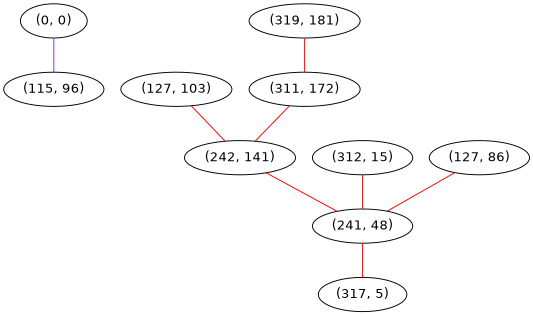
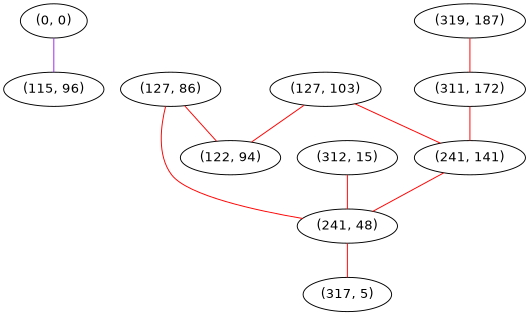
node "(319, 181)": label "(319, 181)" -> "(319, 187)"
node "(122, 94)": added
node "(242, 141)": label "(242, 141)" -> "(241, 141)"
